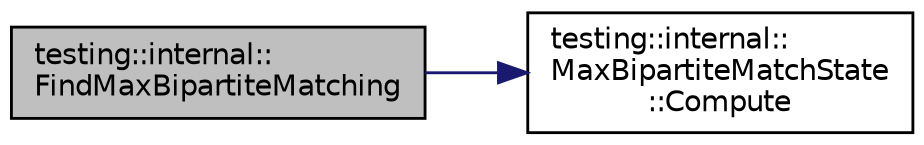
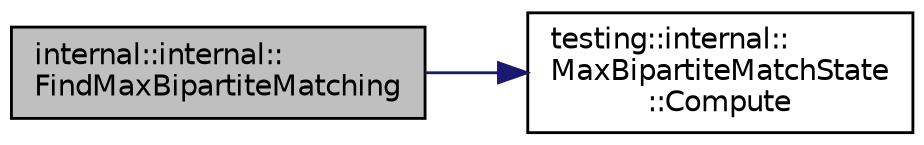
node "testing::internal:: FindMaxBipartiteMatching": label "testing::internal:: FindMaxBipartiteMatching" -> "internal::internal:: FindMaxBipartiteMatching"
